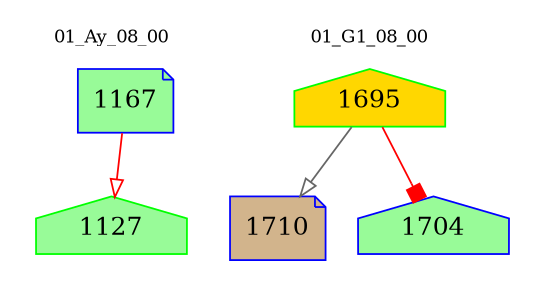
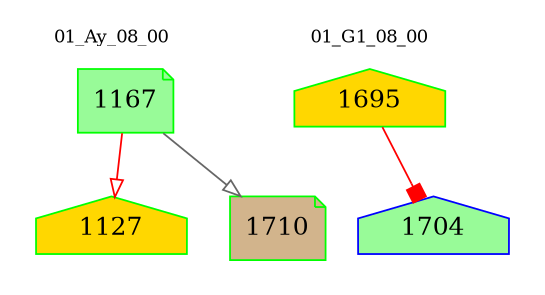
node "1167": color blue -> green
edge "1695" -> "1710": now "1167" -> "1710"
node "1127": fillcolor palegreen -> gold
node "1710": color blue -> green
